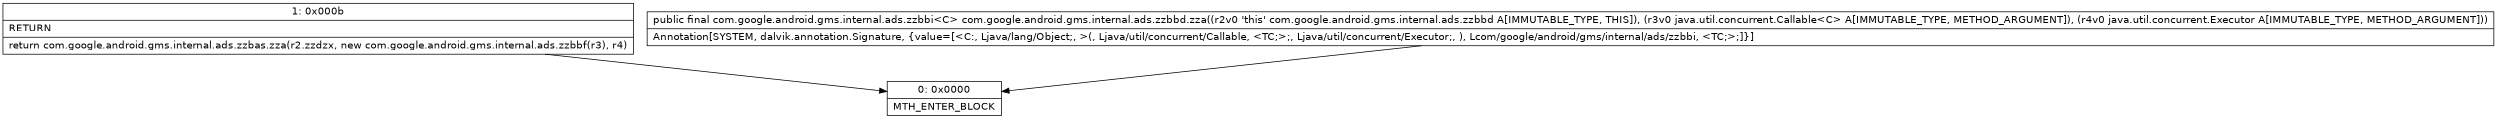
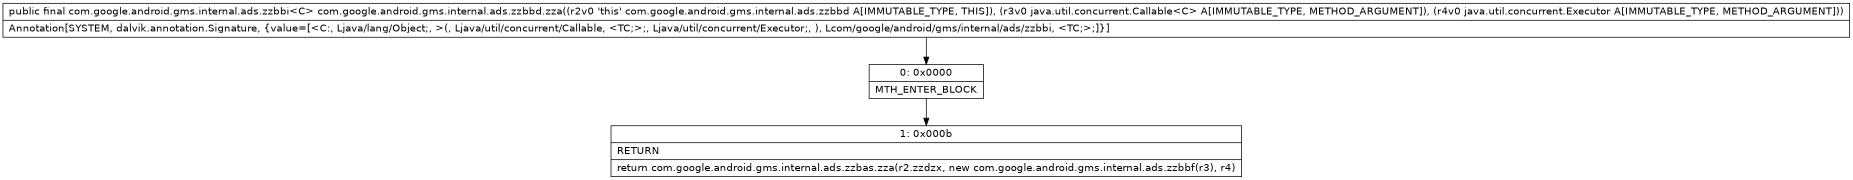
edge "1: 0x000b" -> "0: 0x0000": reversed
